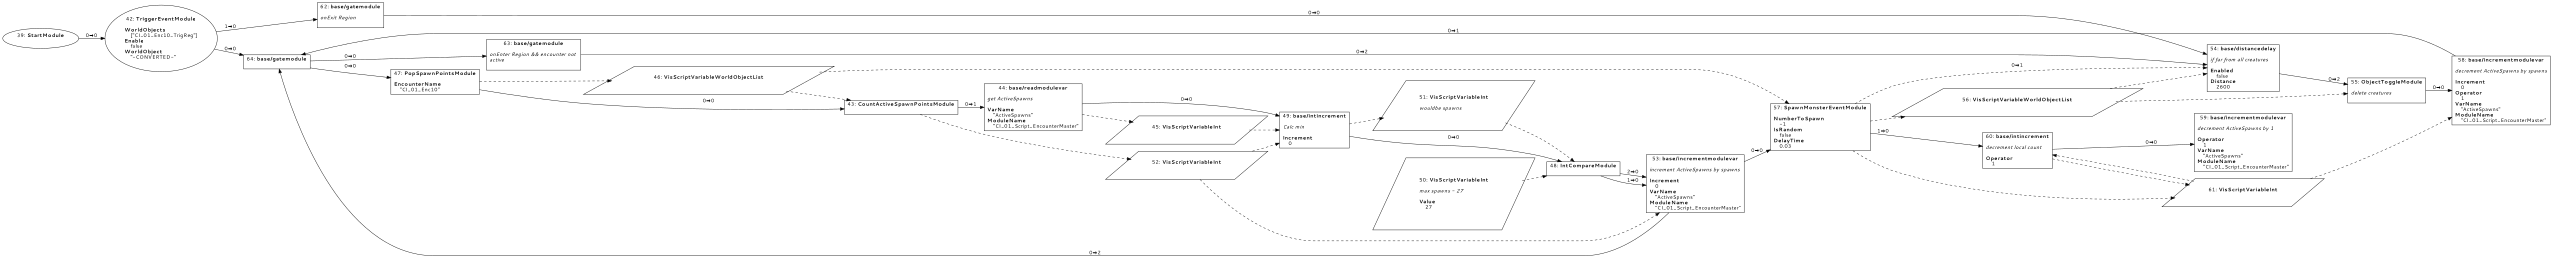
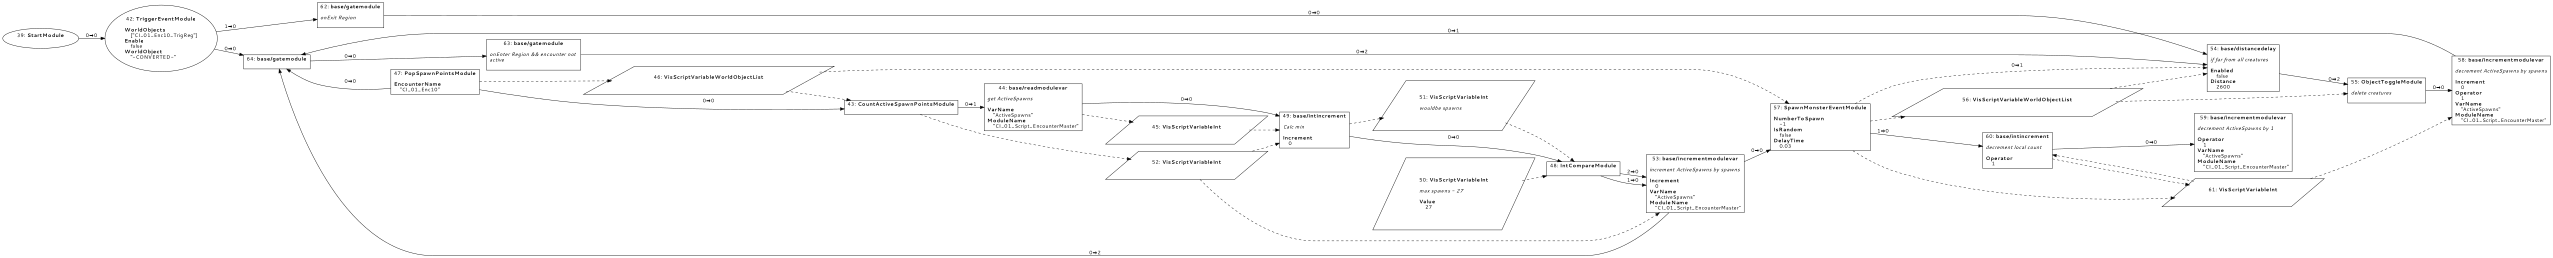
edge "64:" -> "47:": reversed
